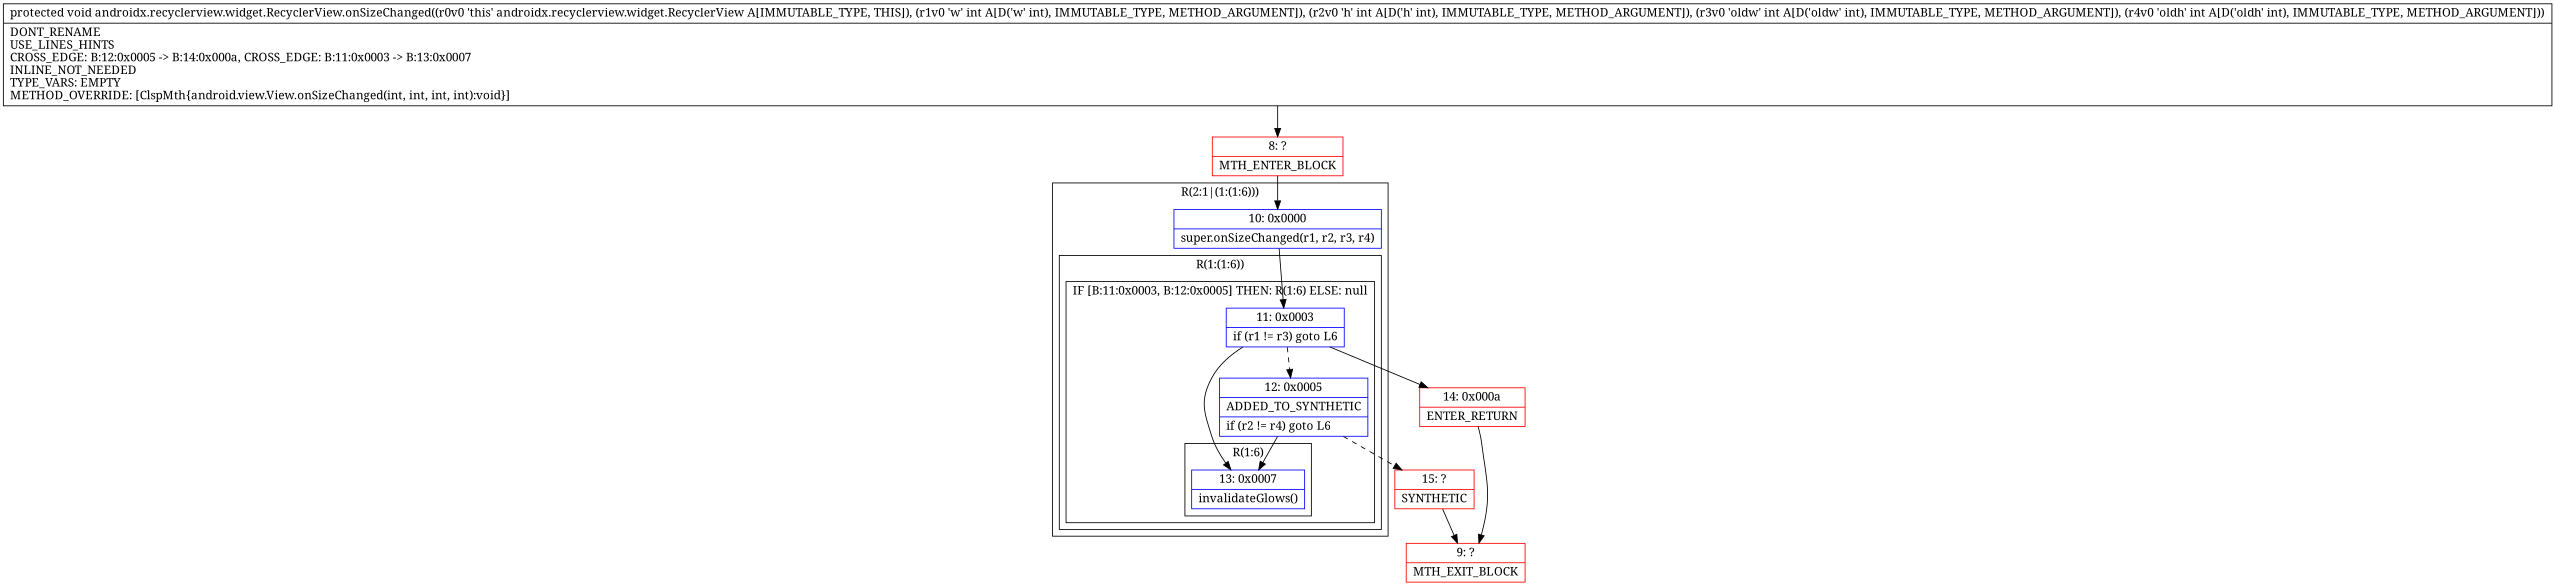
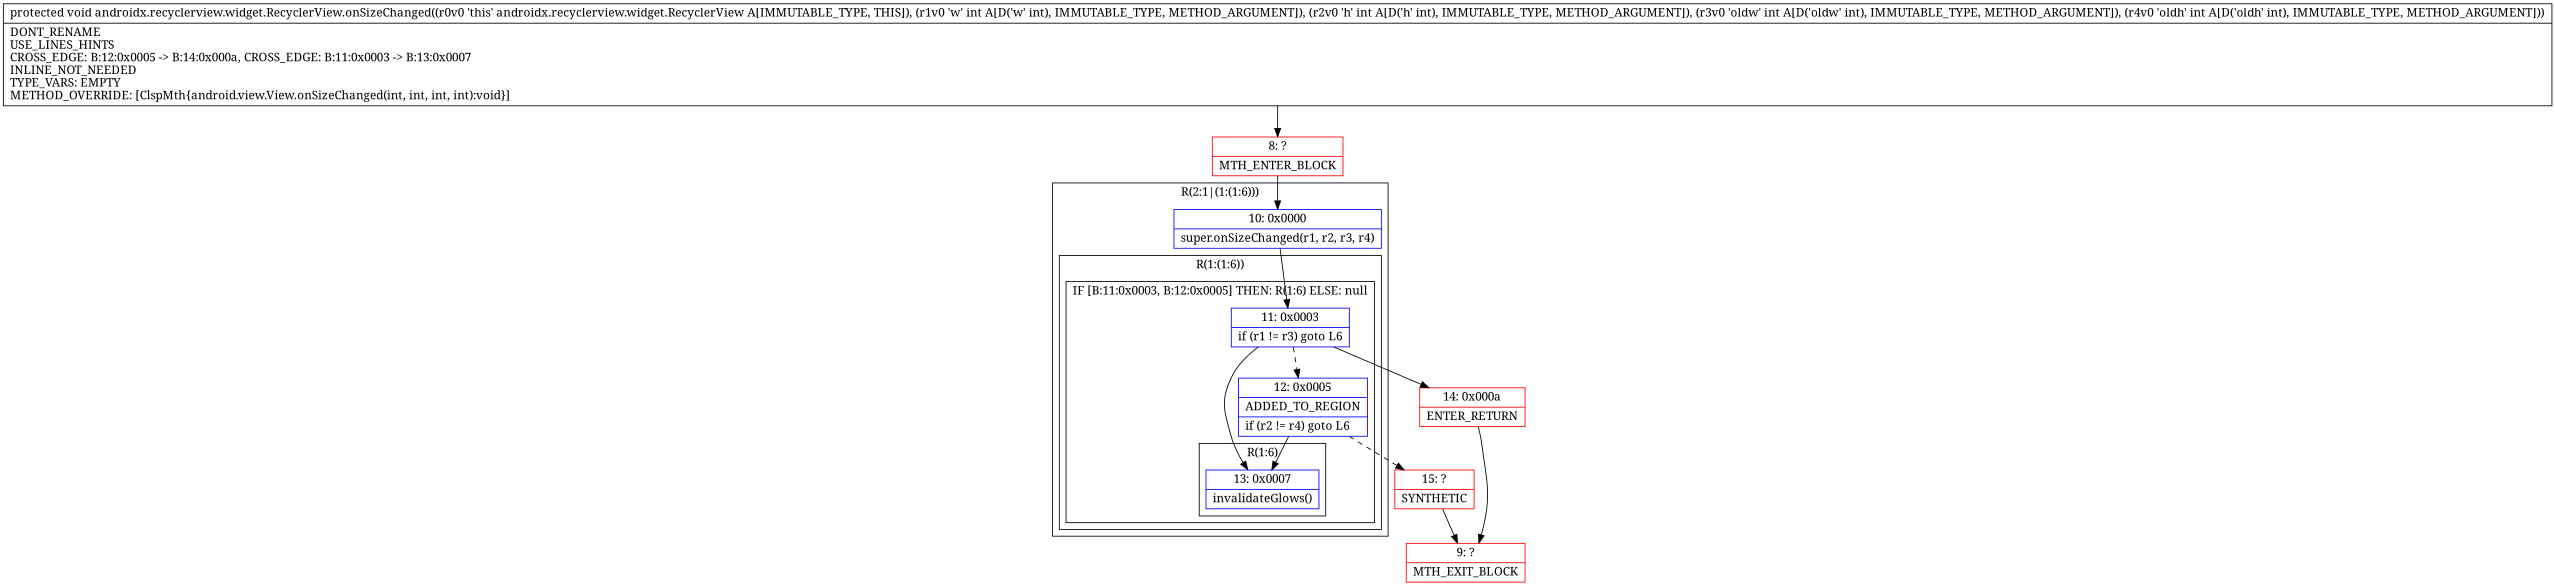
node "12: 0x0005": text "ADDED_TO_SYNTHETIC" -> "ADDED_TO_REGION"
